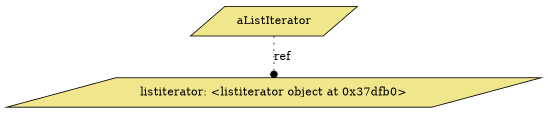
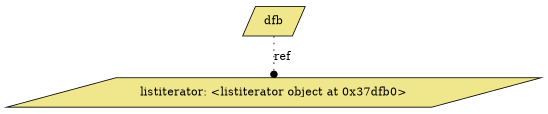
node "aListIterator": label "aListIterator" -> "dfb"
